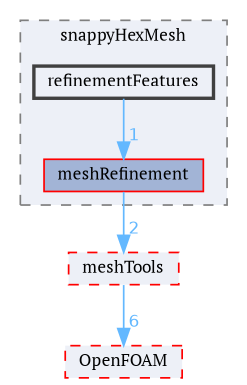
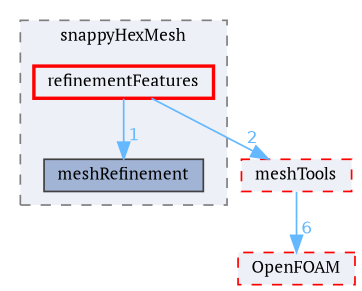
node "refinementFeatures": color grey25 -> red
node "meshRefinement": color red -> grey25
edge "meshRefinement" -> "meshTools": now "refinementFeatures" -> "meshTools"
